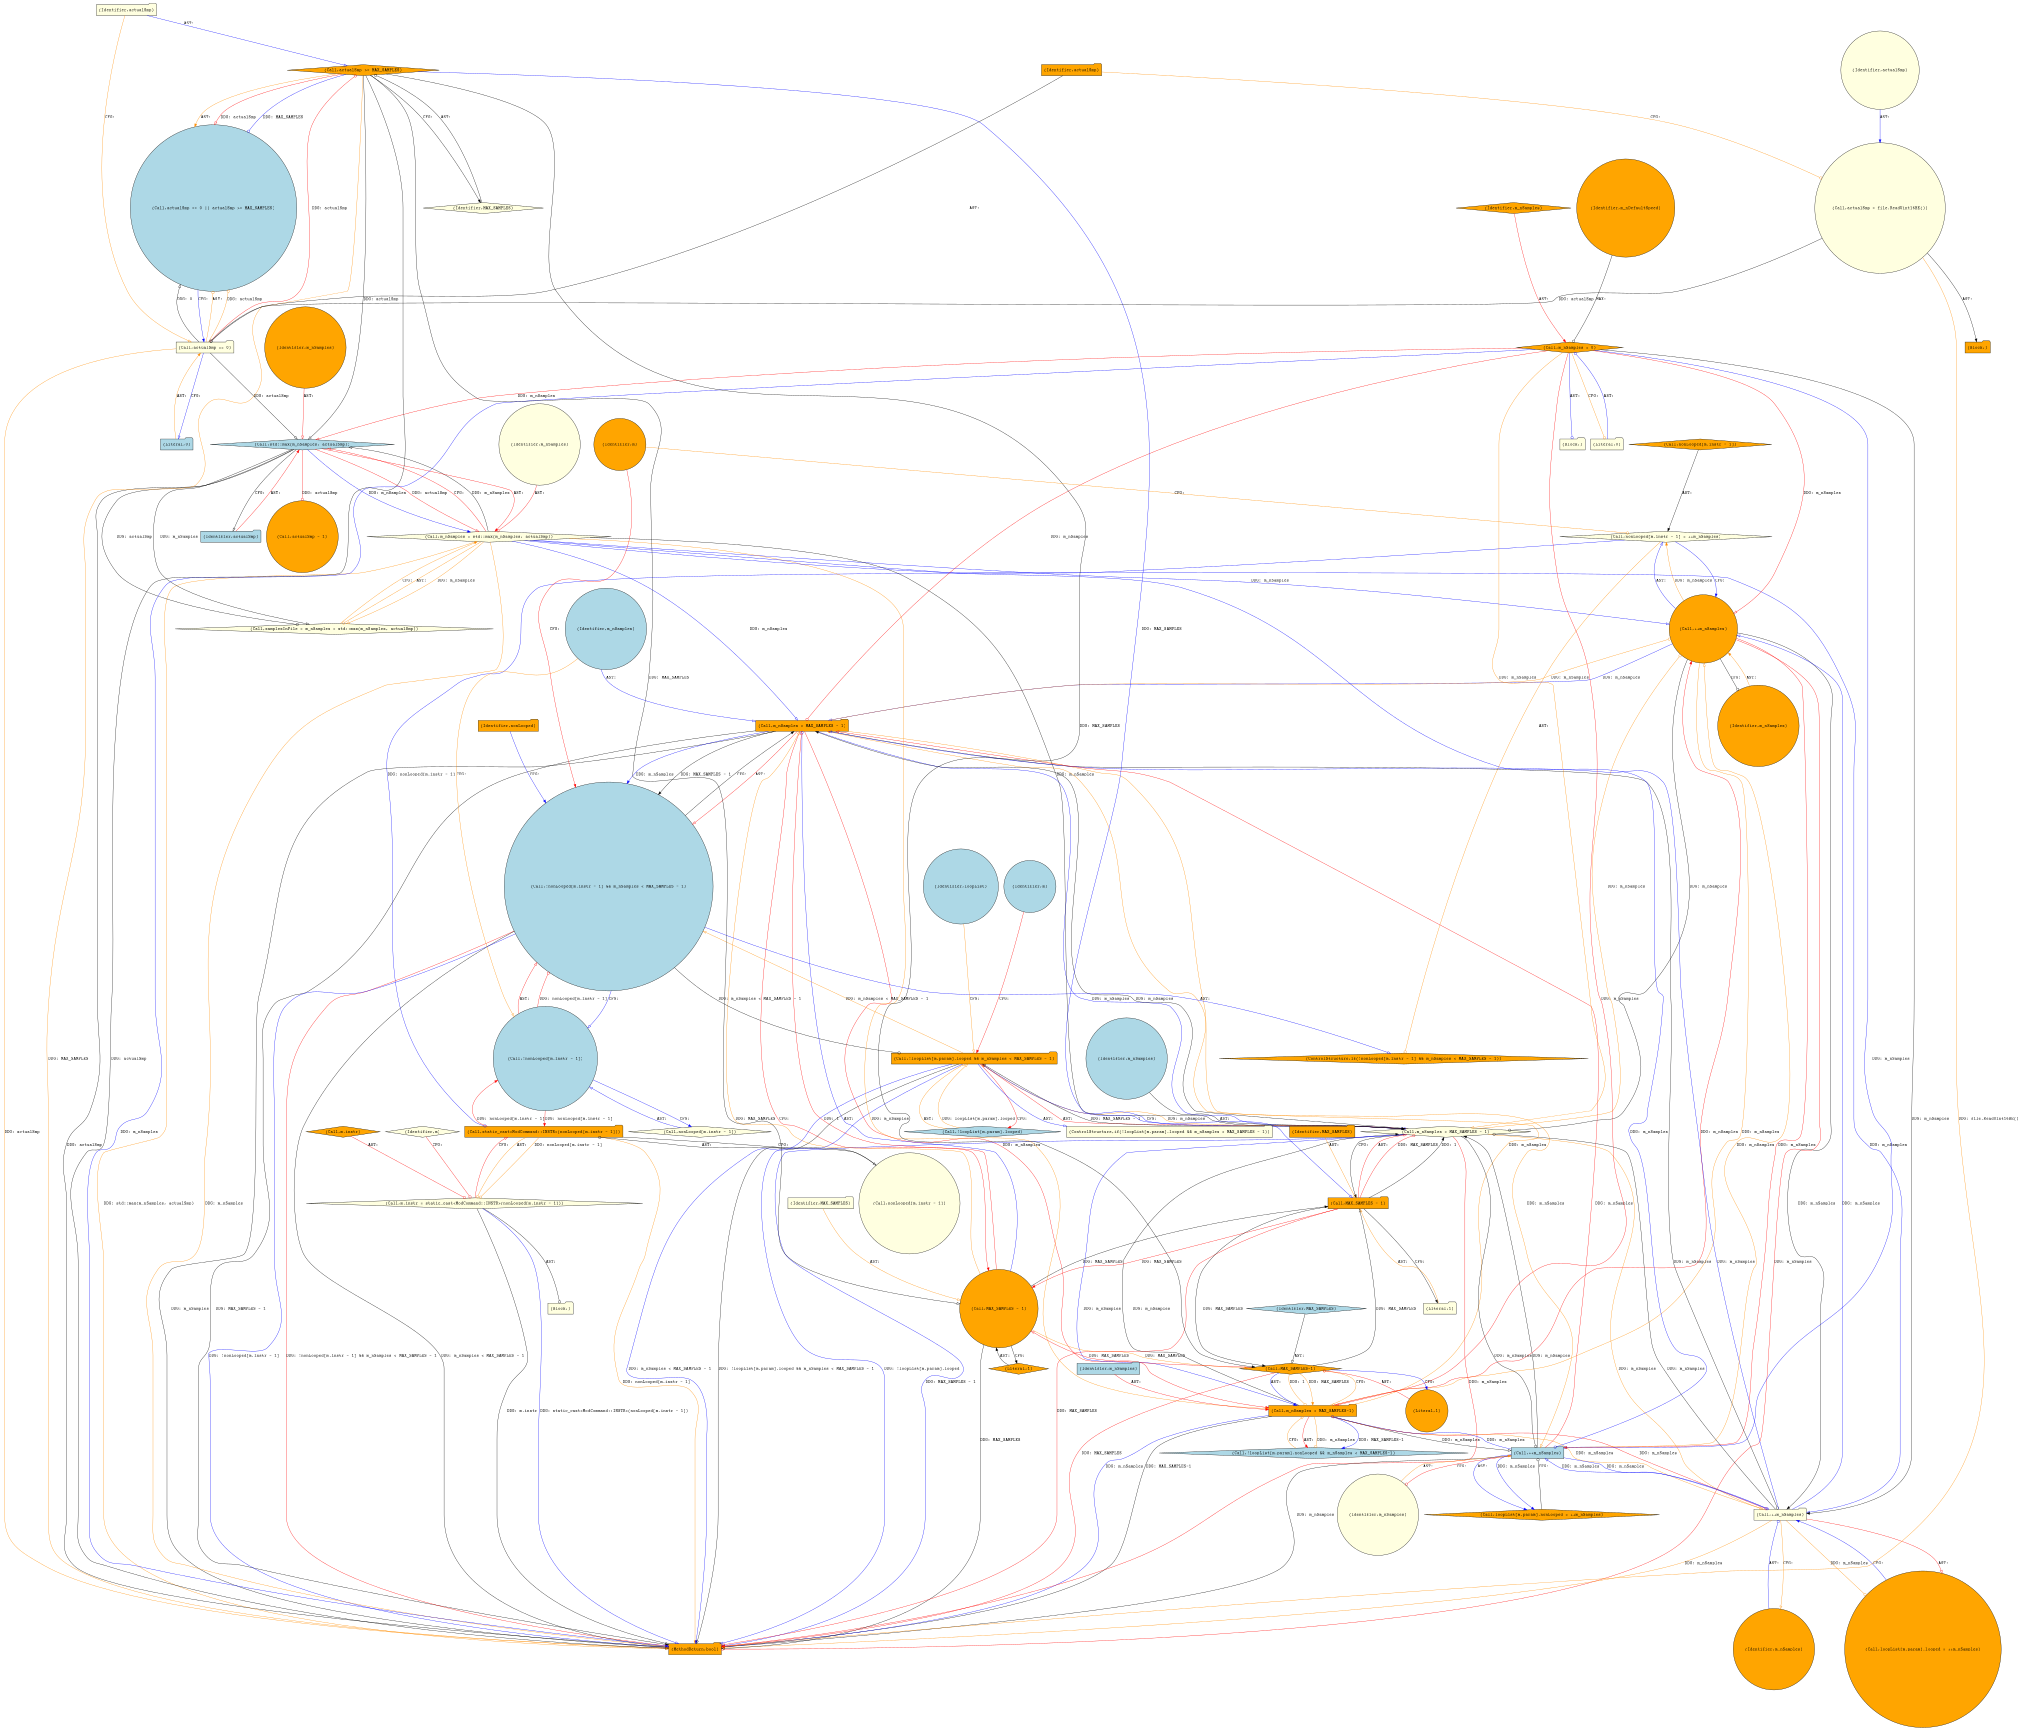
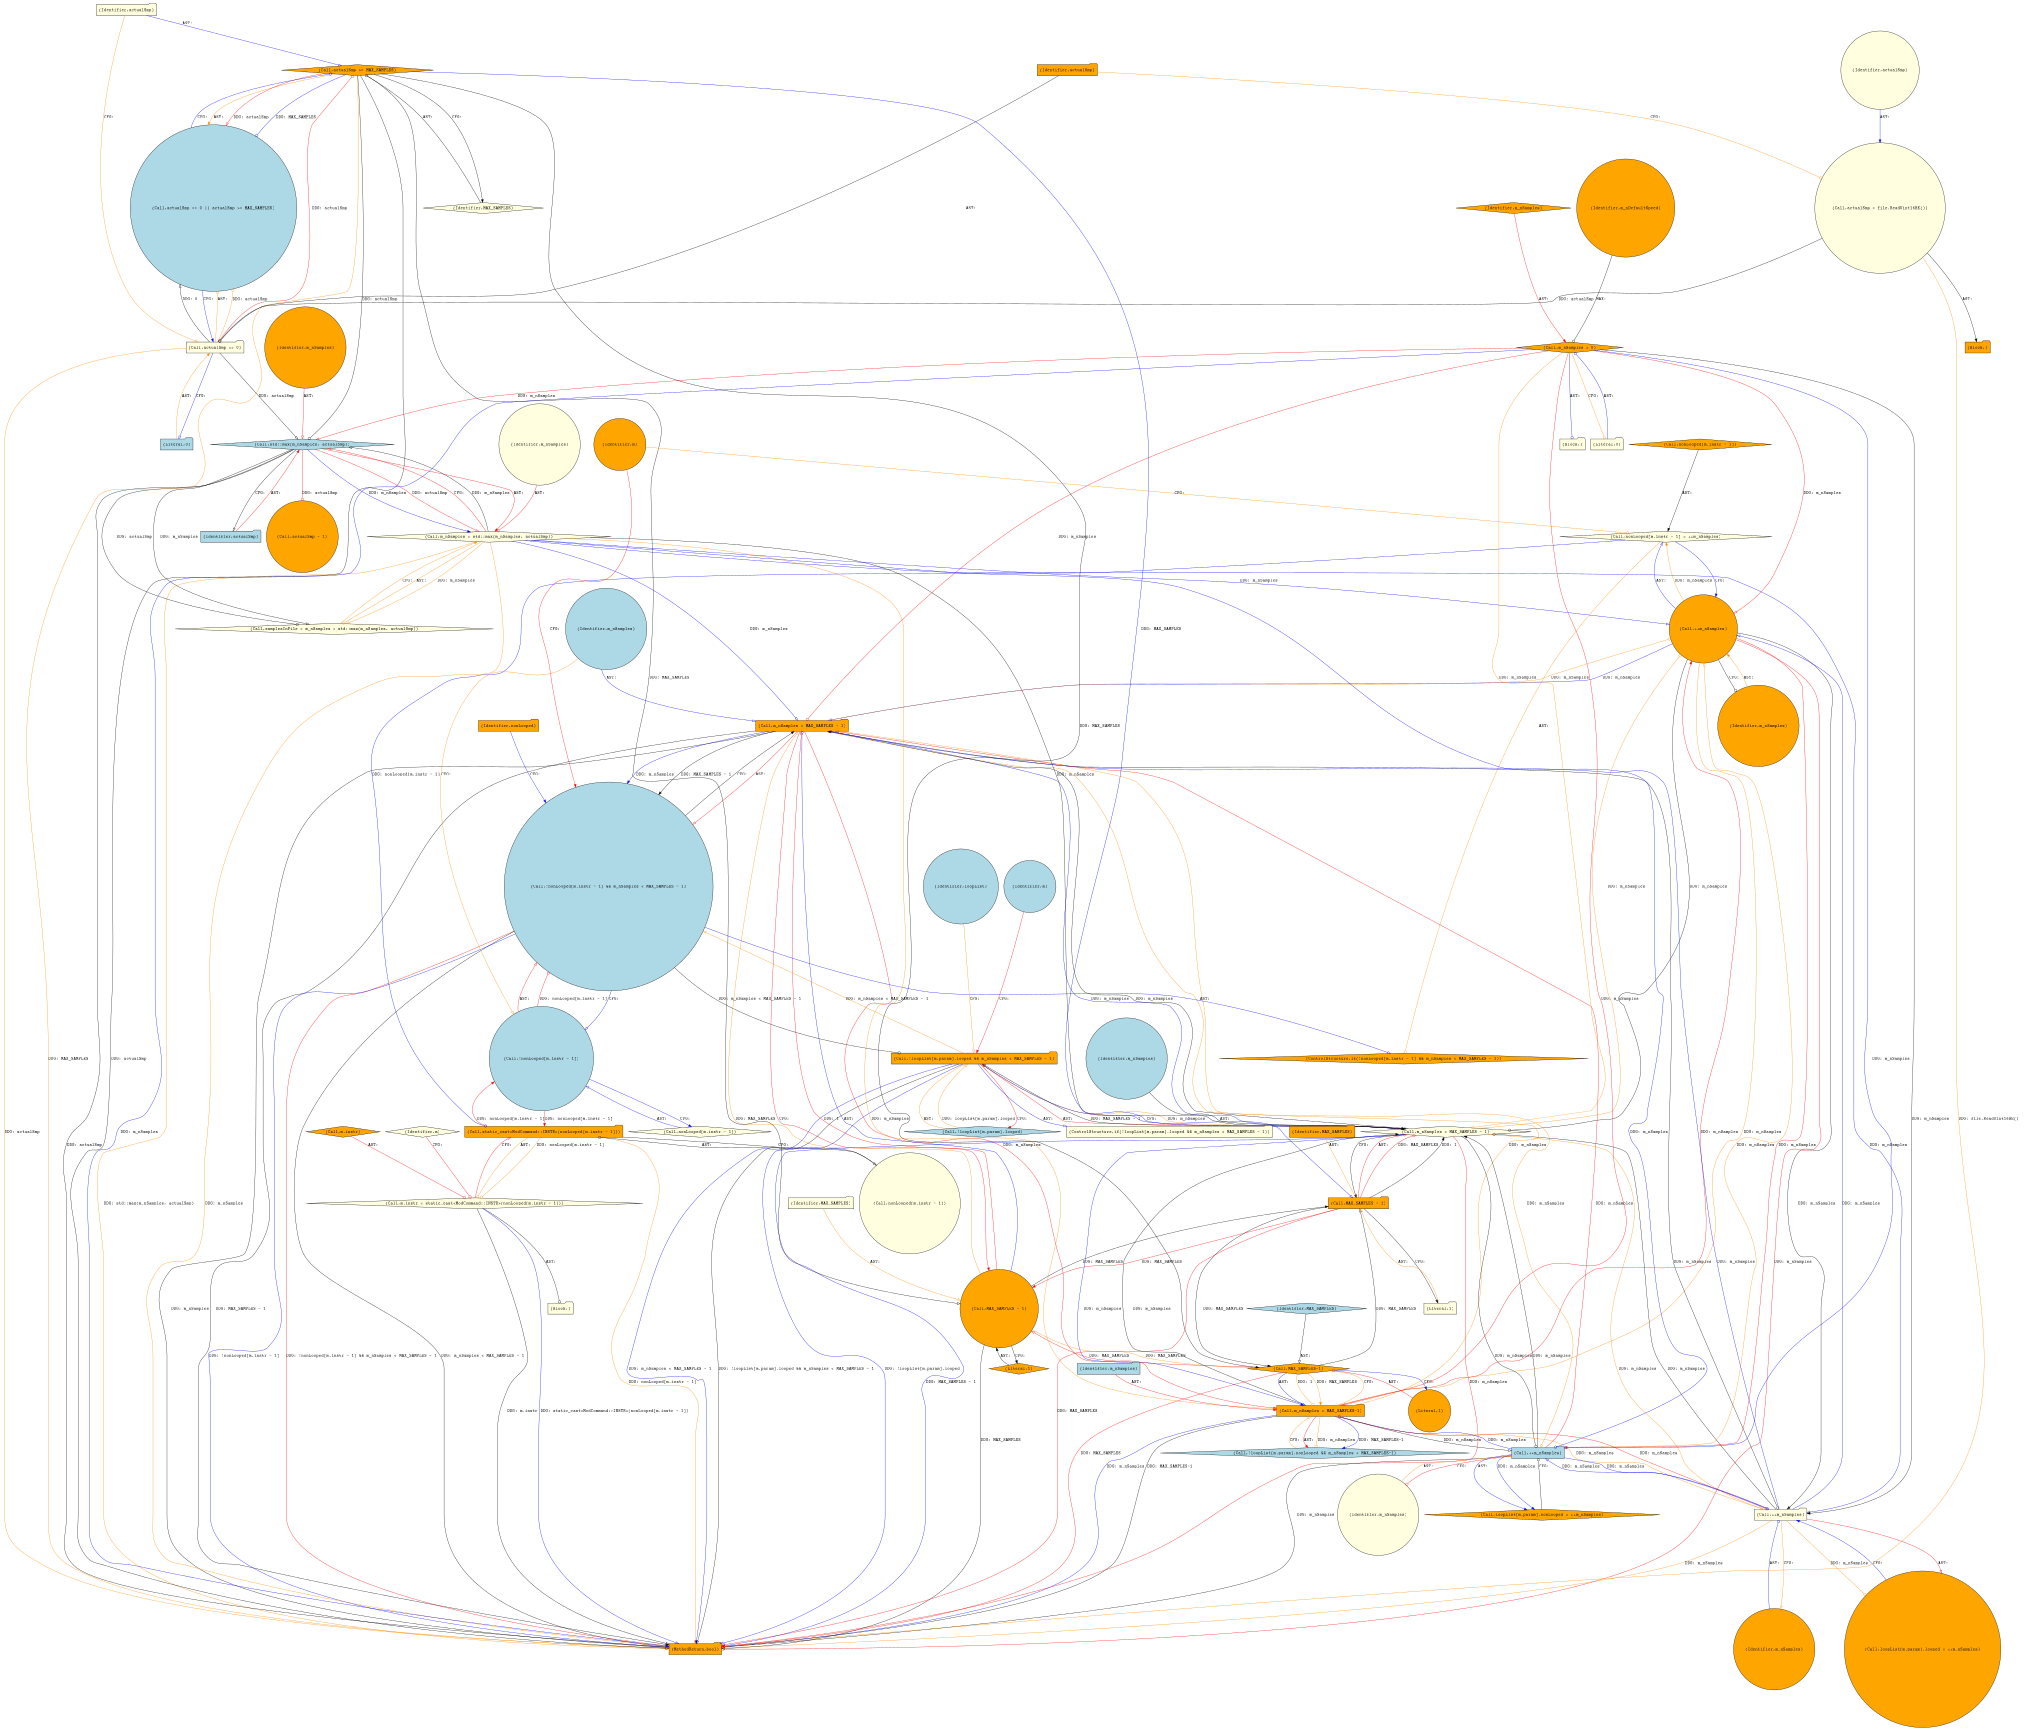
edge "(Call,actualSmp == 0 || actualSmp >= MAX_SAMPLES)" -> "(Call,actualSmp >= MAX_SAMPLES)": added, label "CFG:"
edge "(Call,actualSmp >= MAX_SAMPLES)" -> "(Call,std::max(m_nSamples, actualSmp))": arrowhead onormal -> odot
